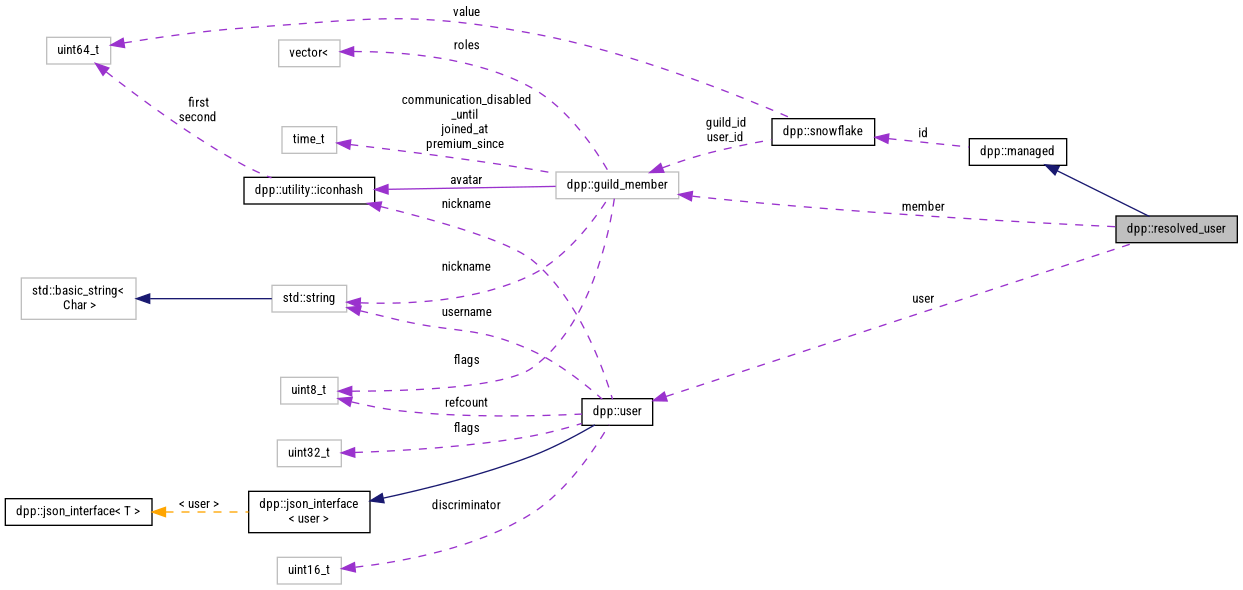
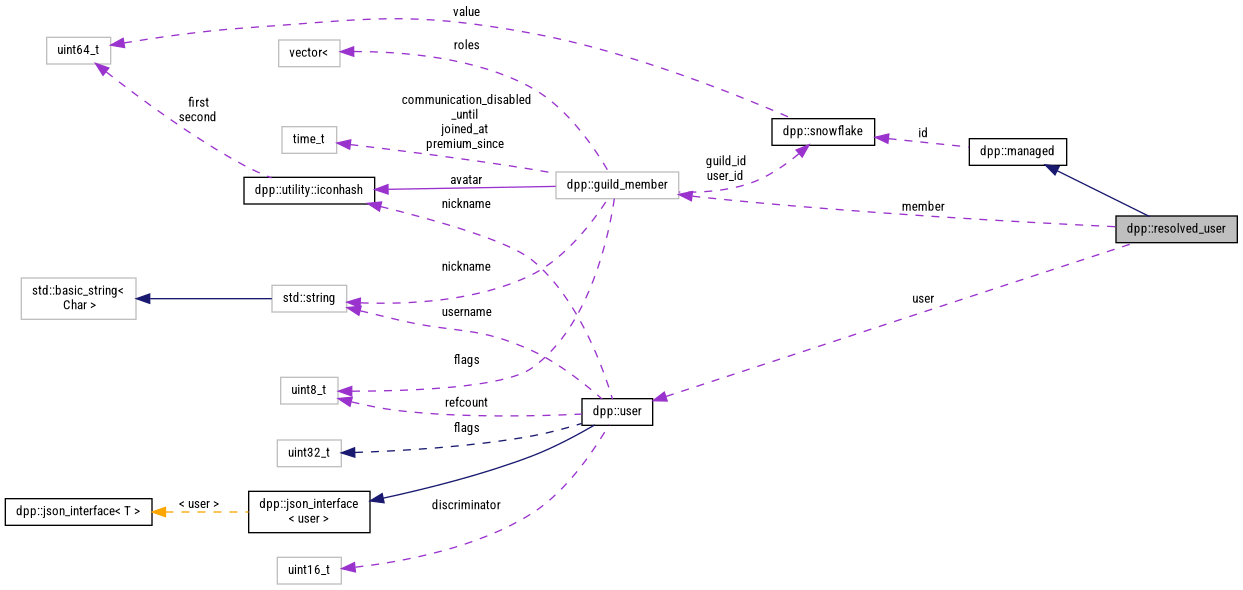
edge "dpp::snowflake" -> "dpp::guild_member": reversed
edge "dpp::user" -> "uint32_t": color darkorchid3 -> midnightblue
